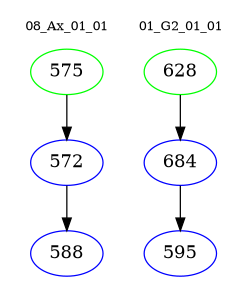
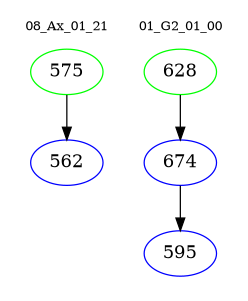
cluster "08_Ax_01_01": label "08_Ax_01_01" -> "08_Ax_01_21"
cluster "01_G2_01_01": label "01_G2_01_01" -> "01_G2_01_00"
node "572": label "572" -> "562"
node "684": label "684" -> "674"
node "588": removed
